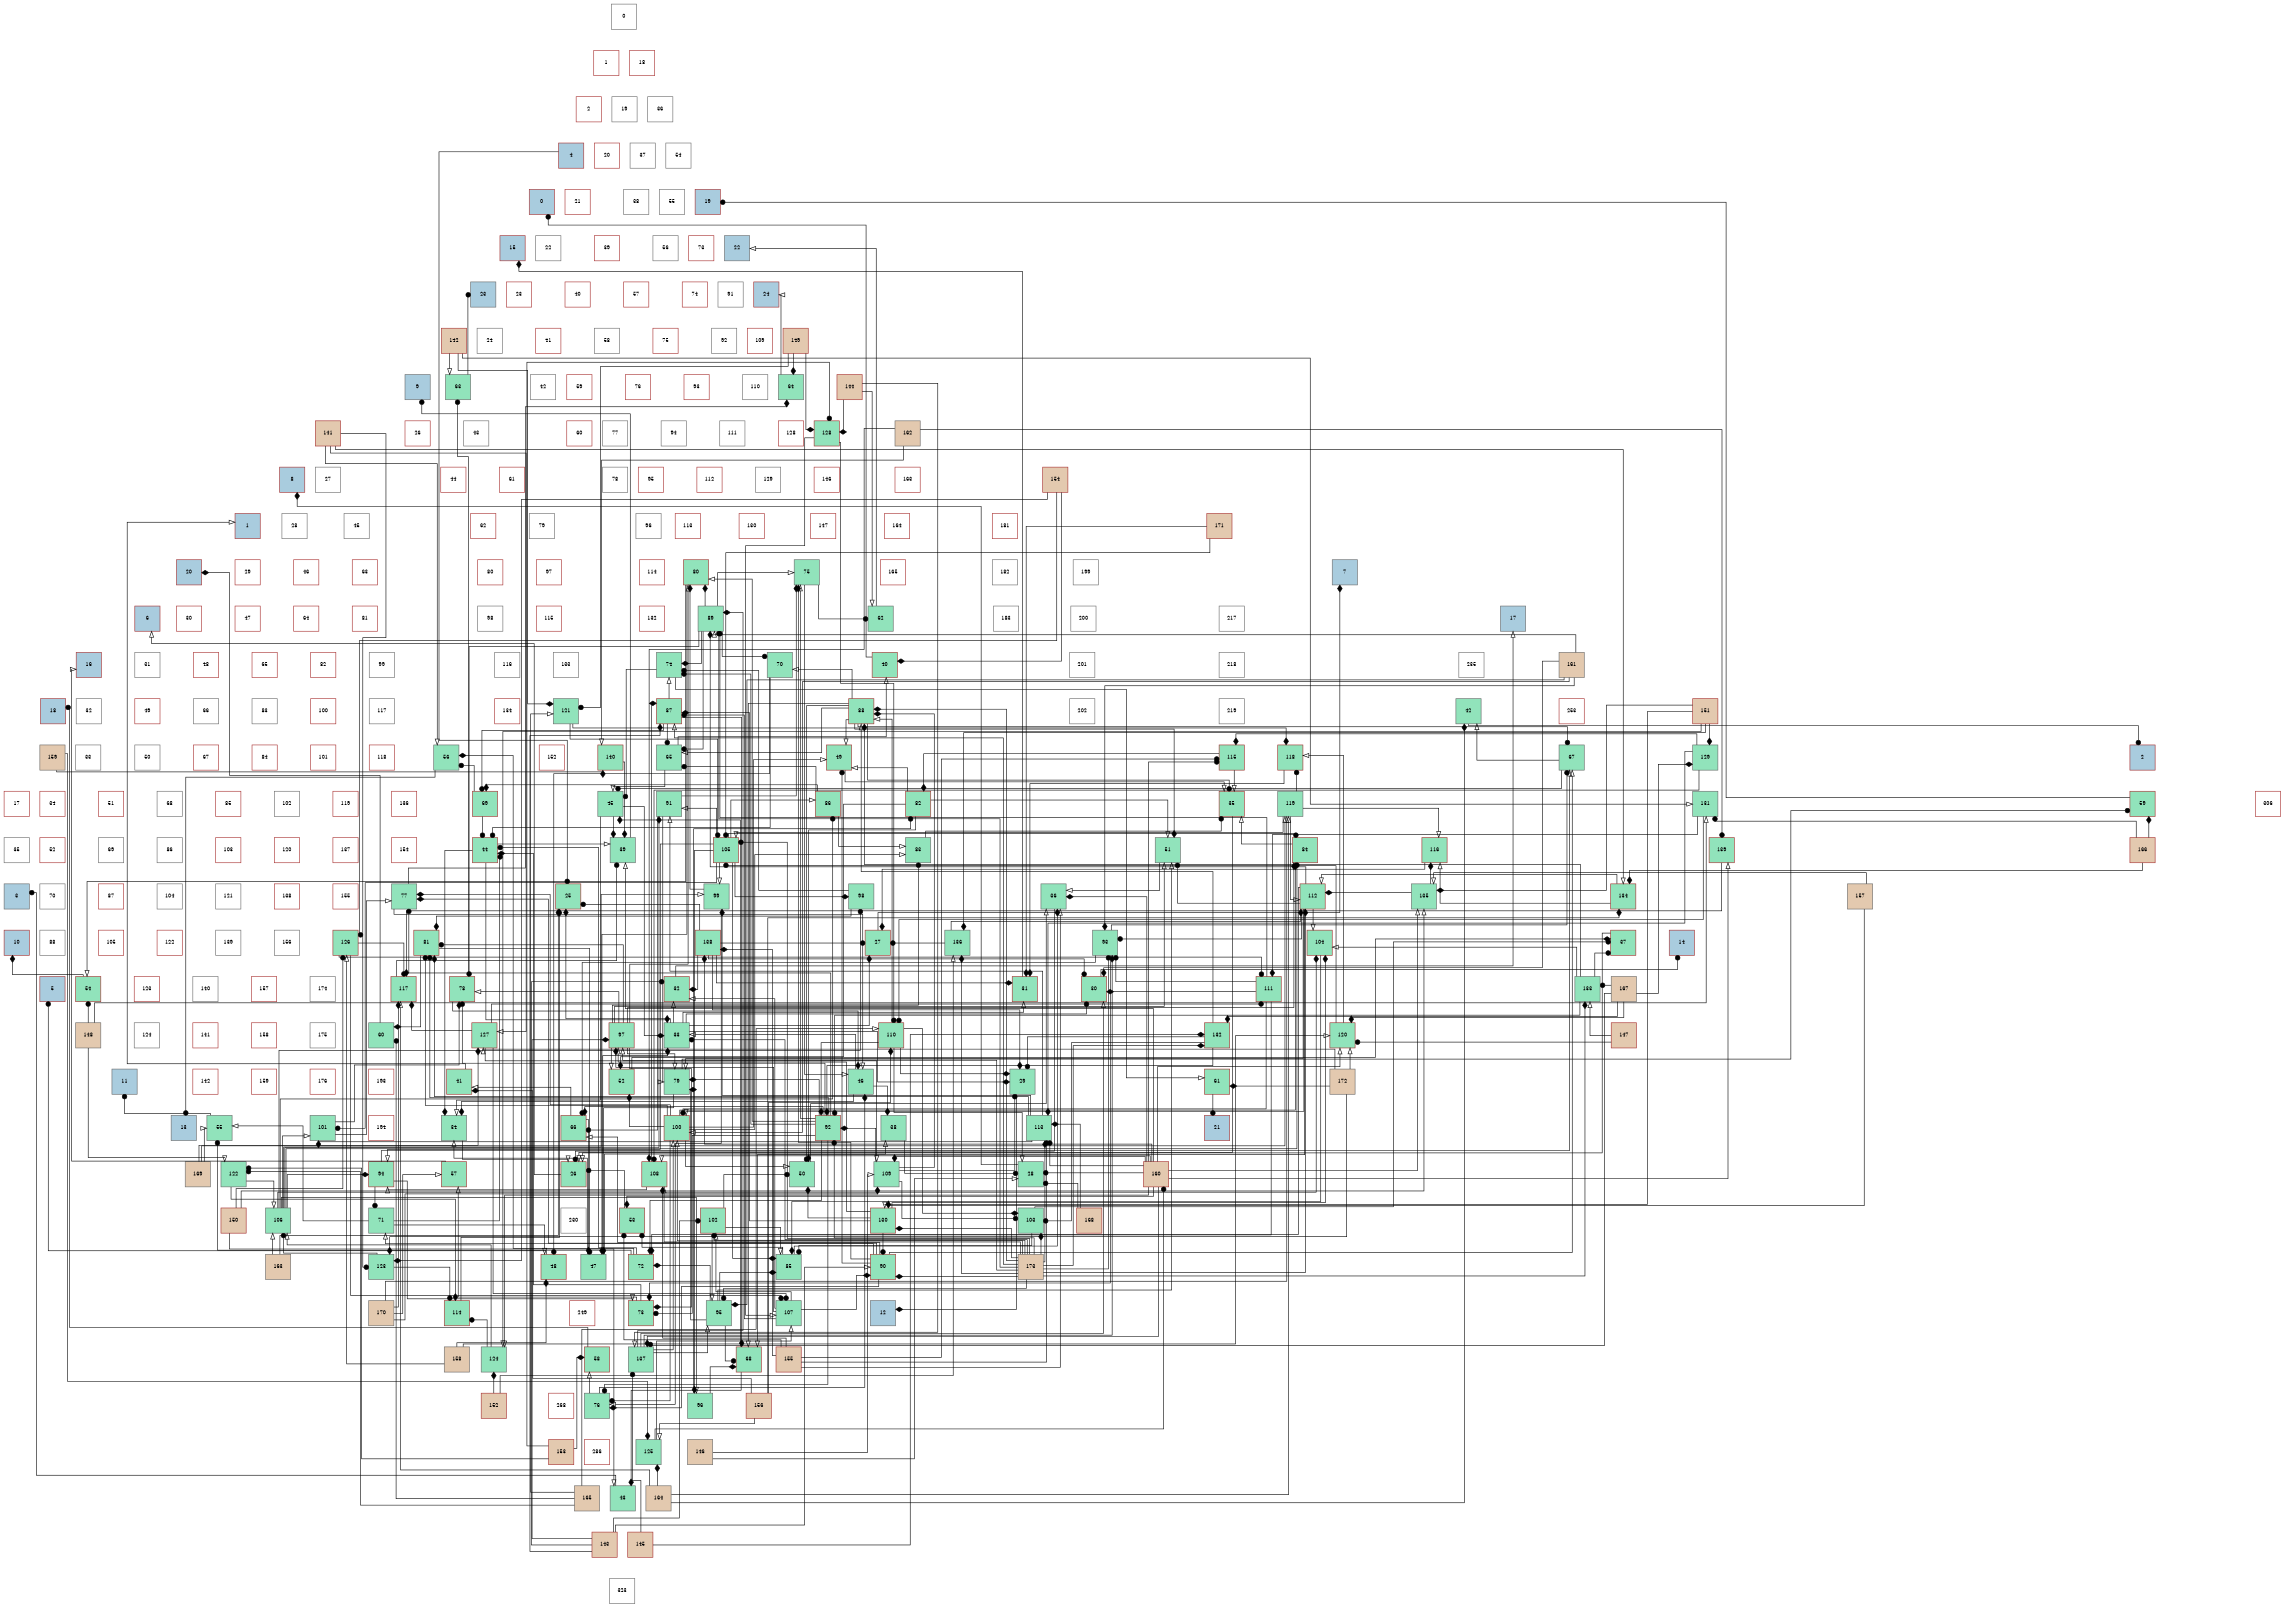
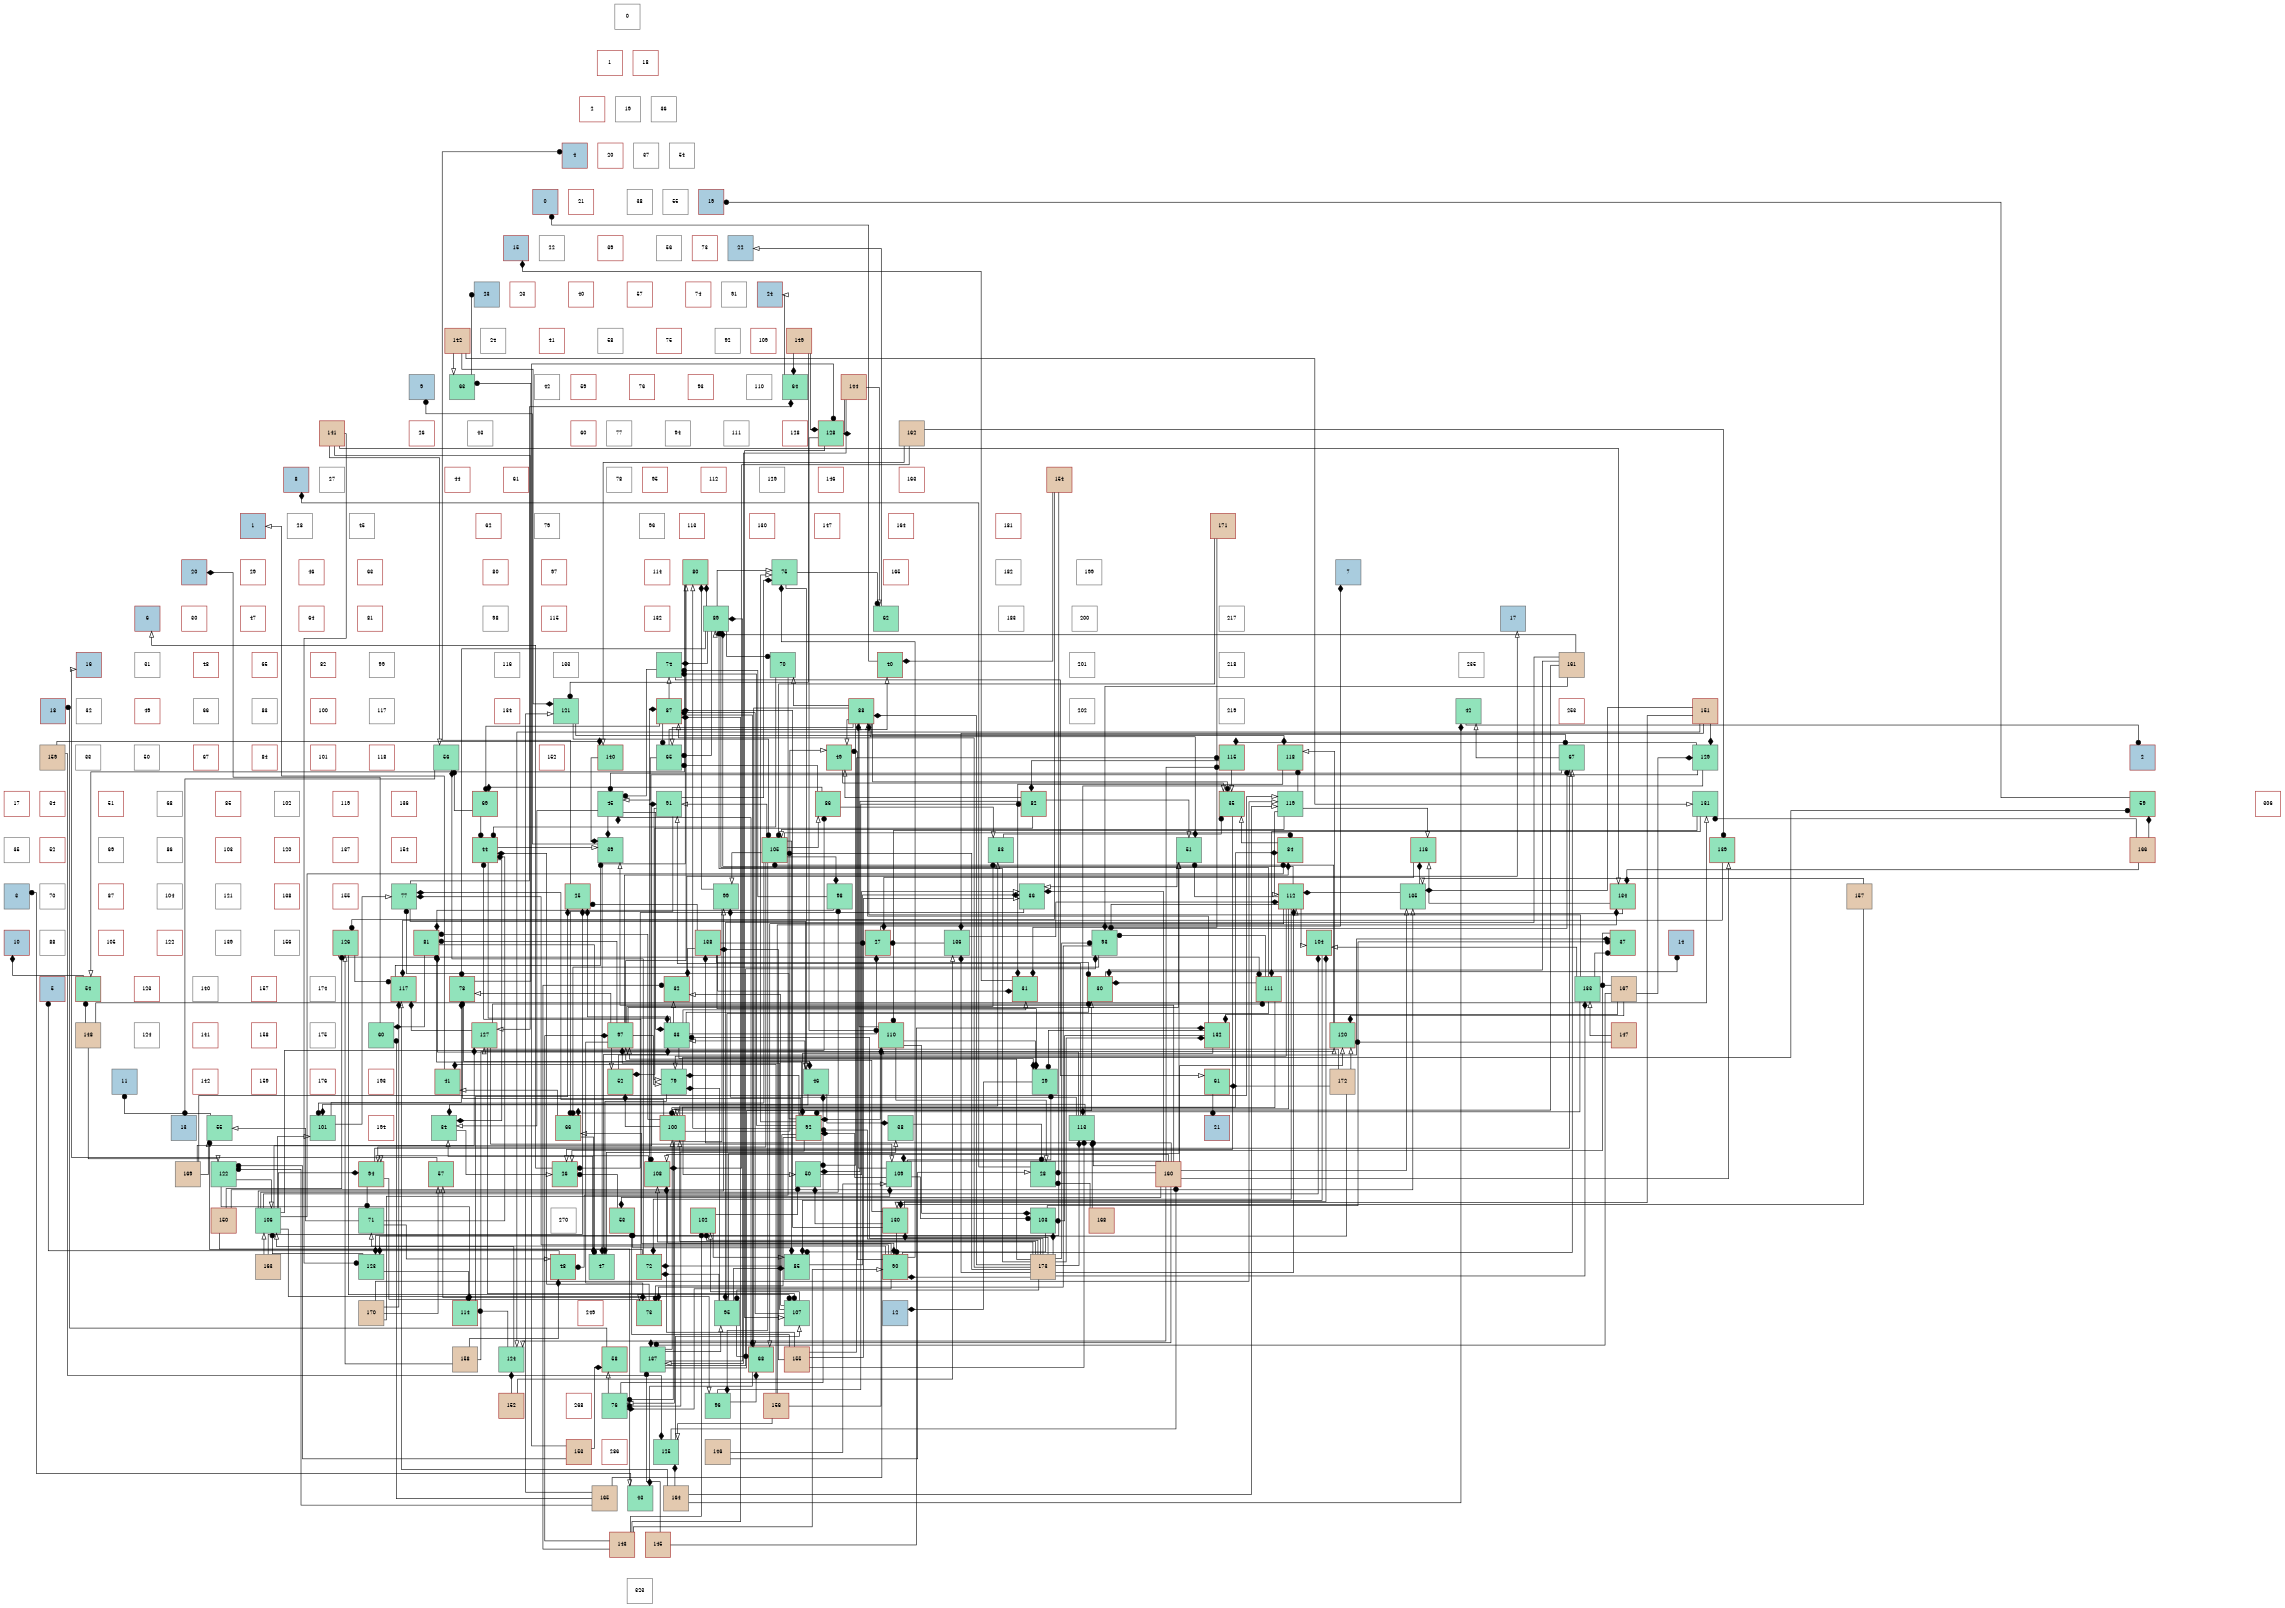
edge "4" -> "25": reversed
node "230": label "230" -> "270"
edge "107" -> "90": now "108" -> "90"
